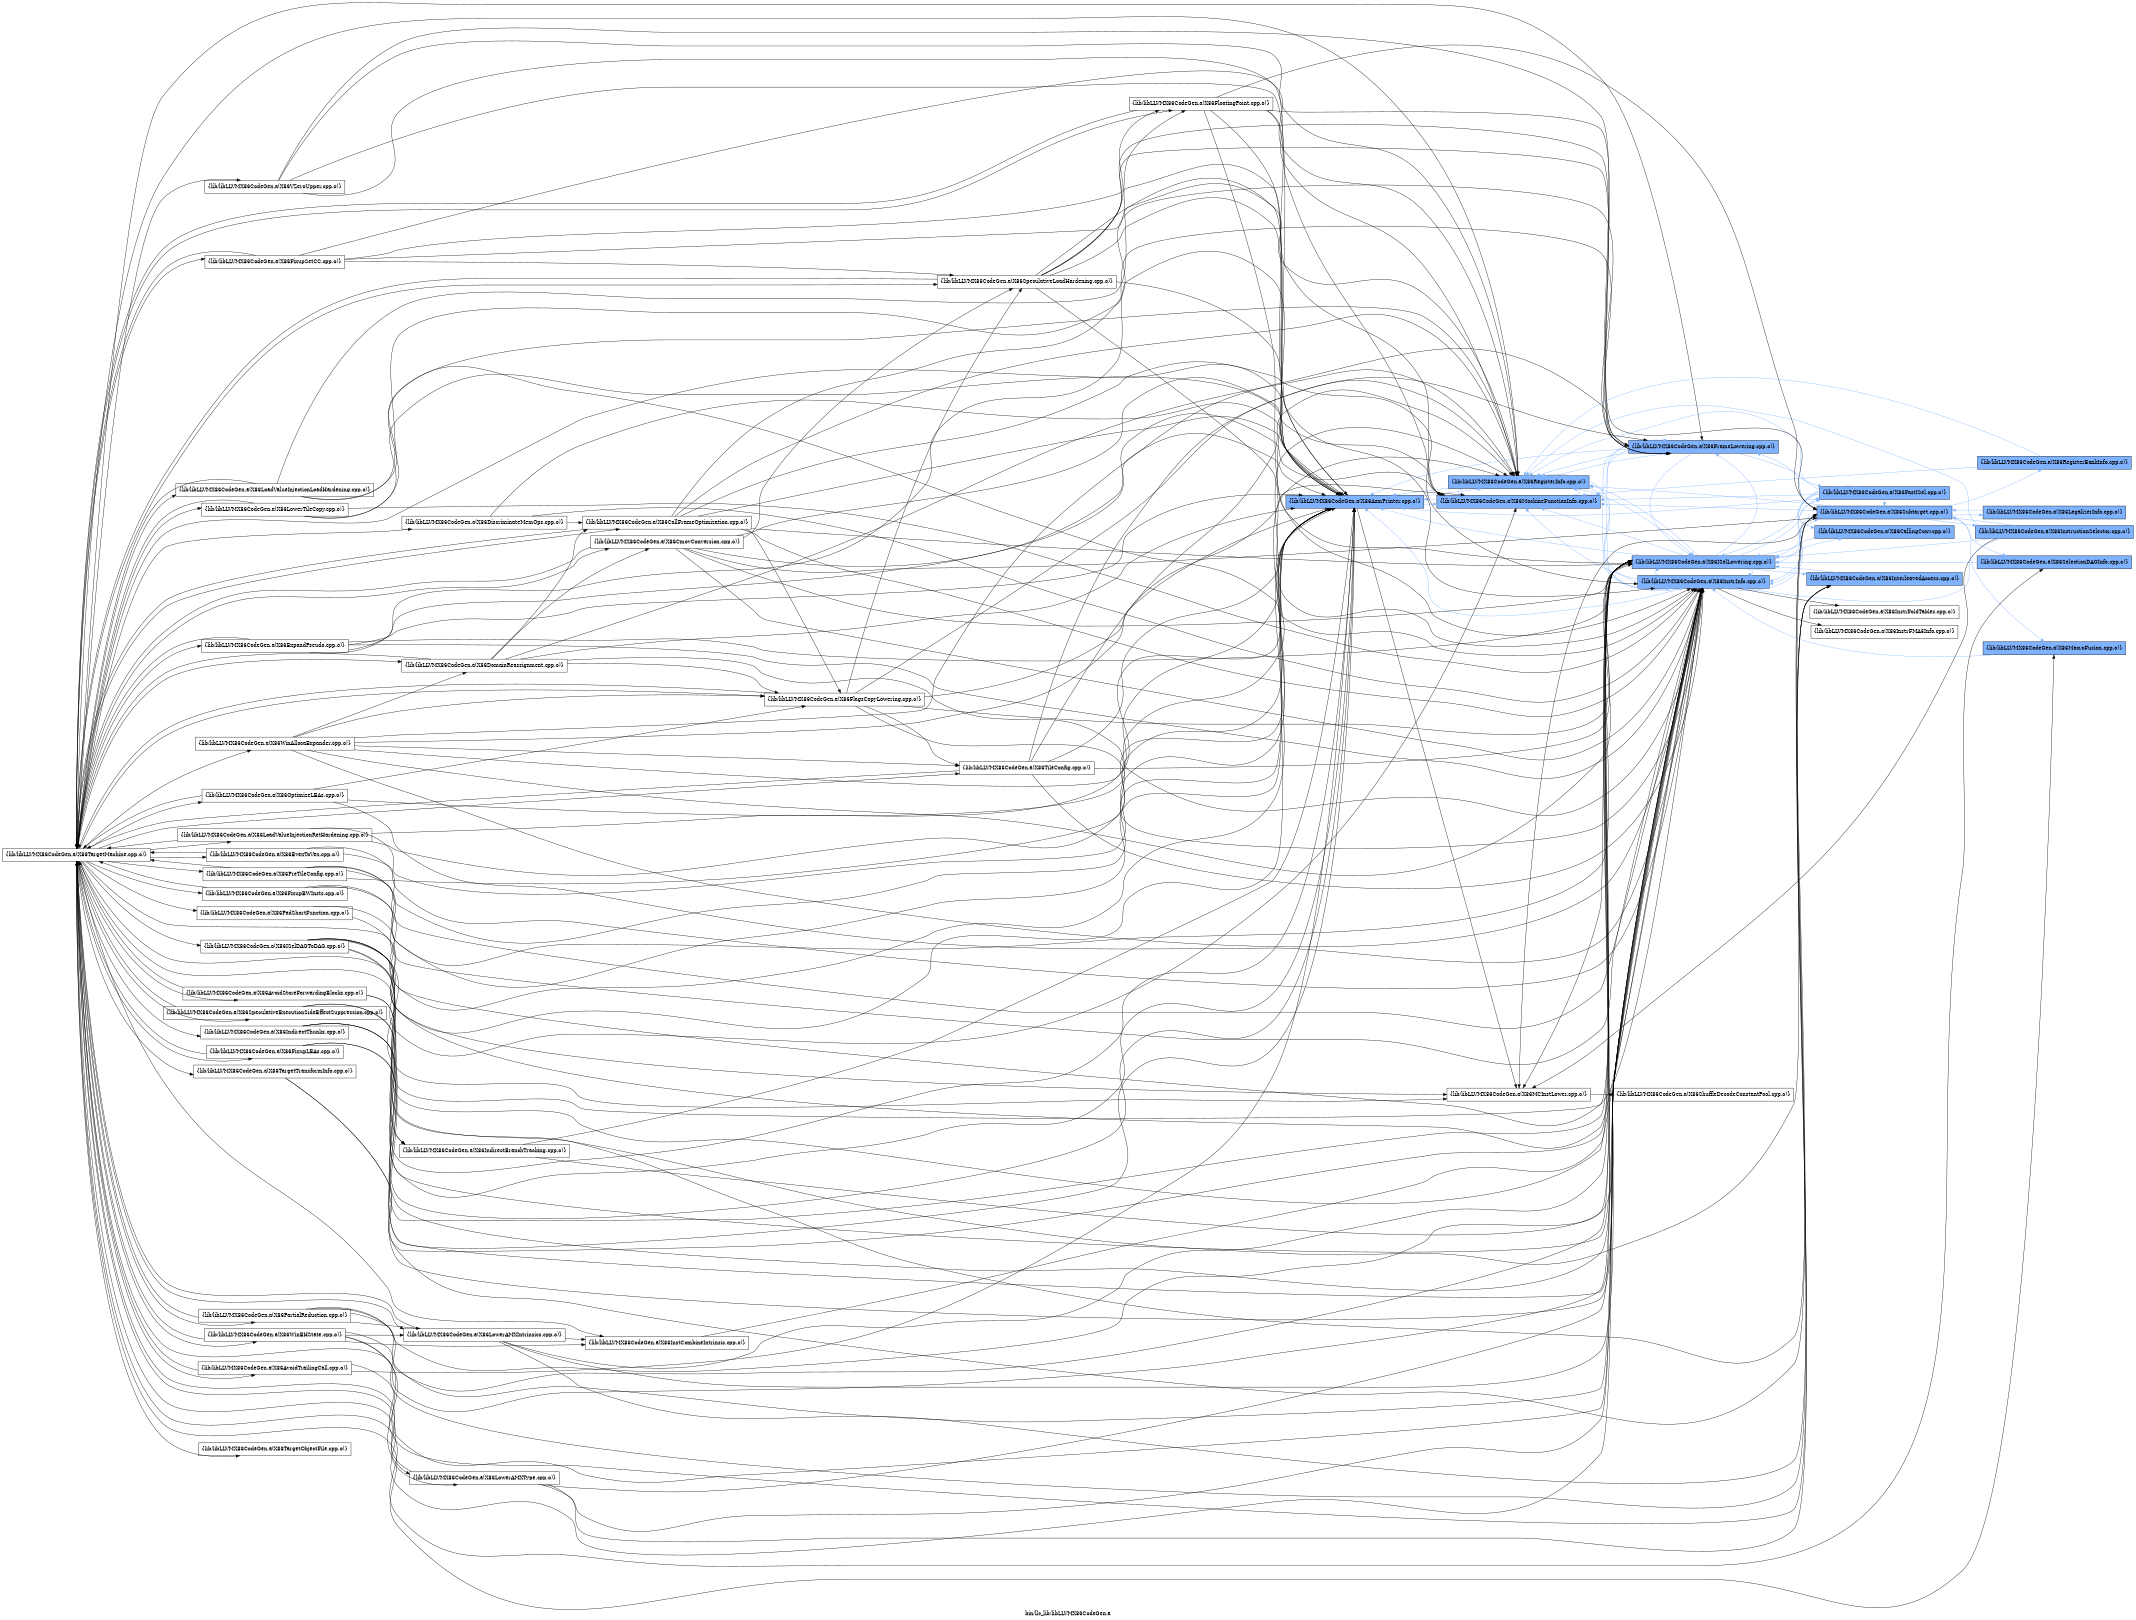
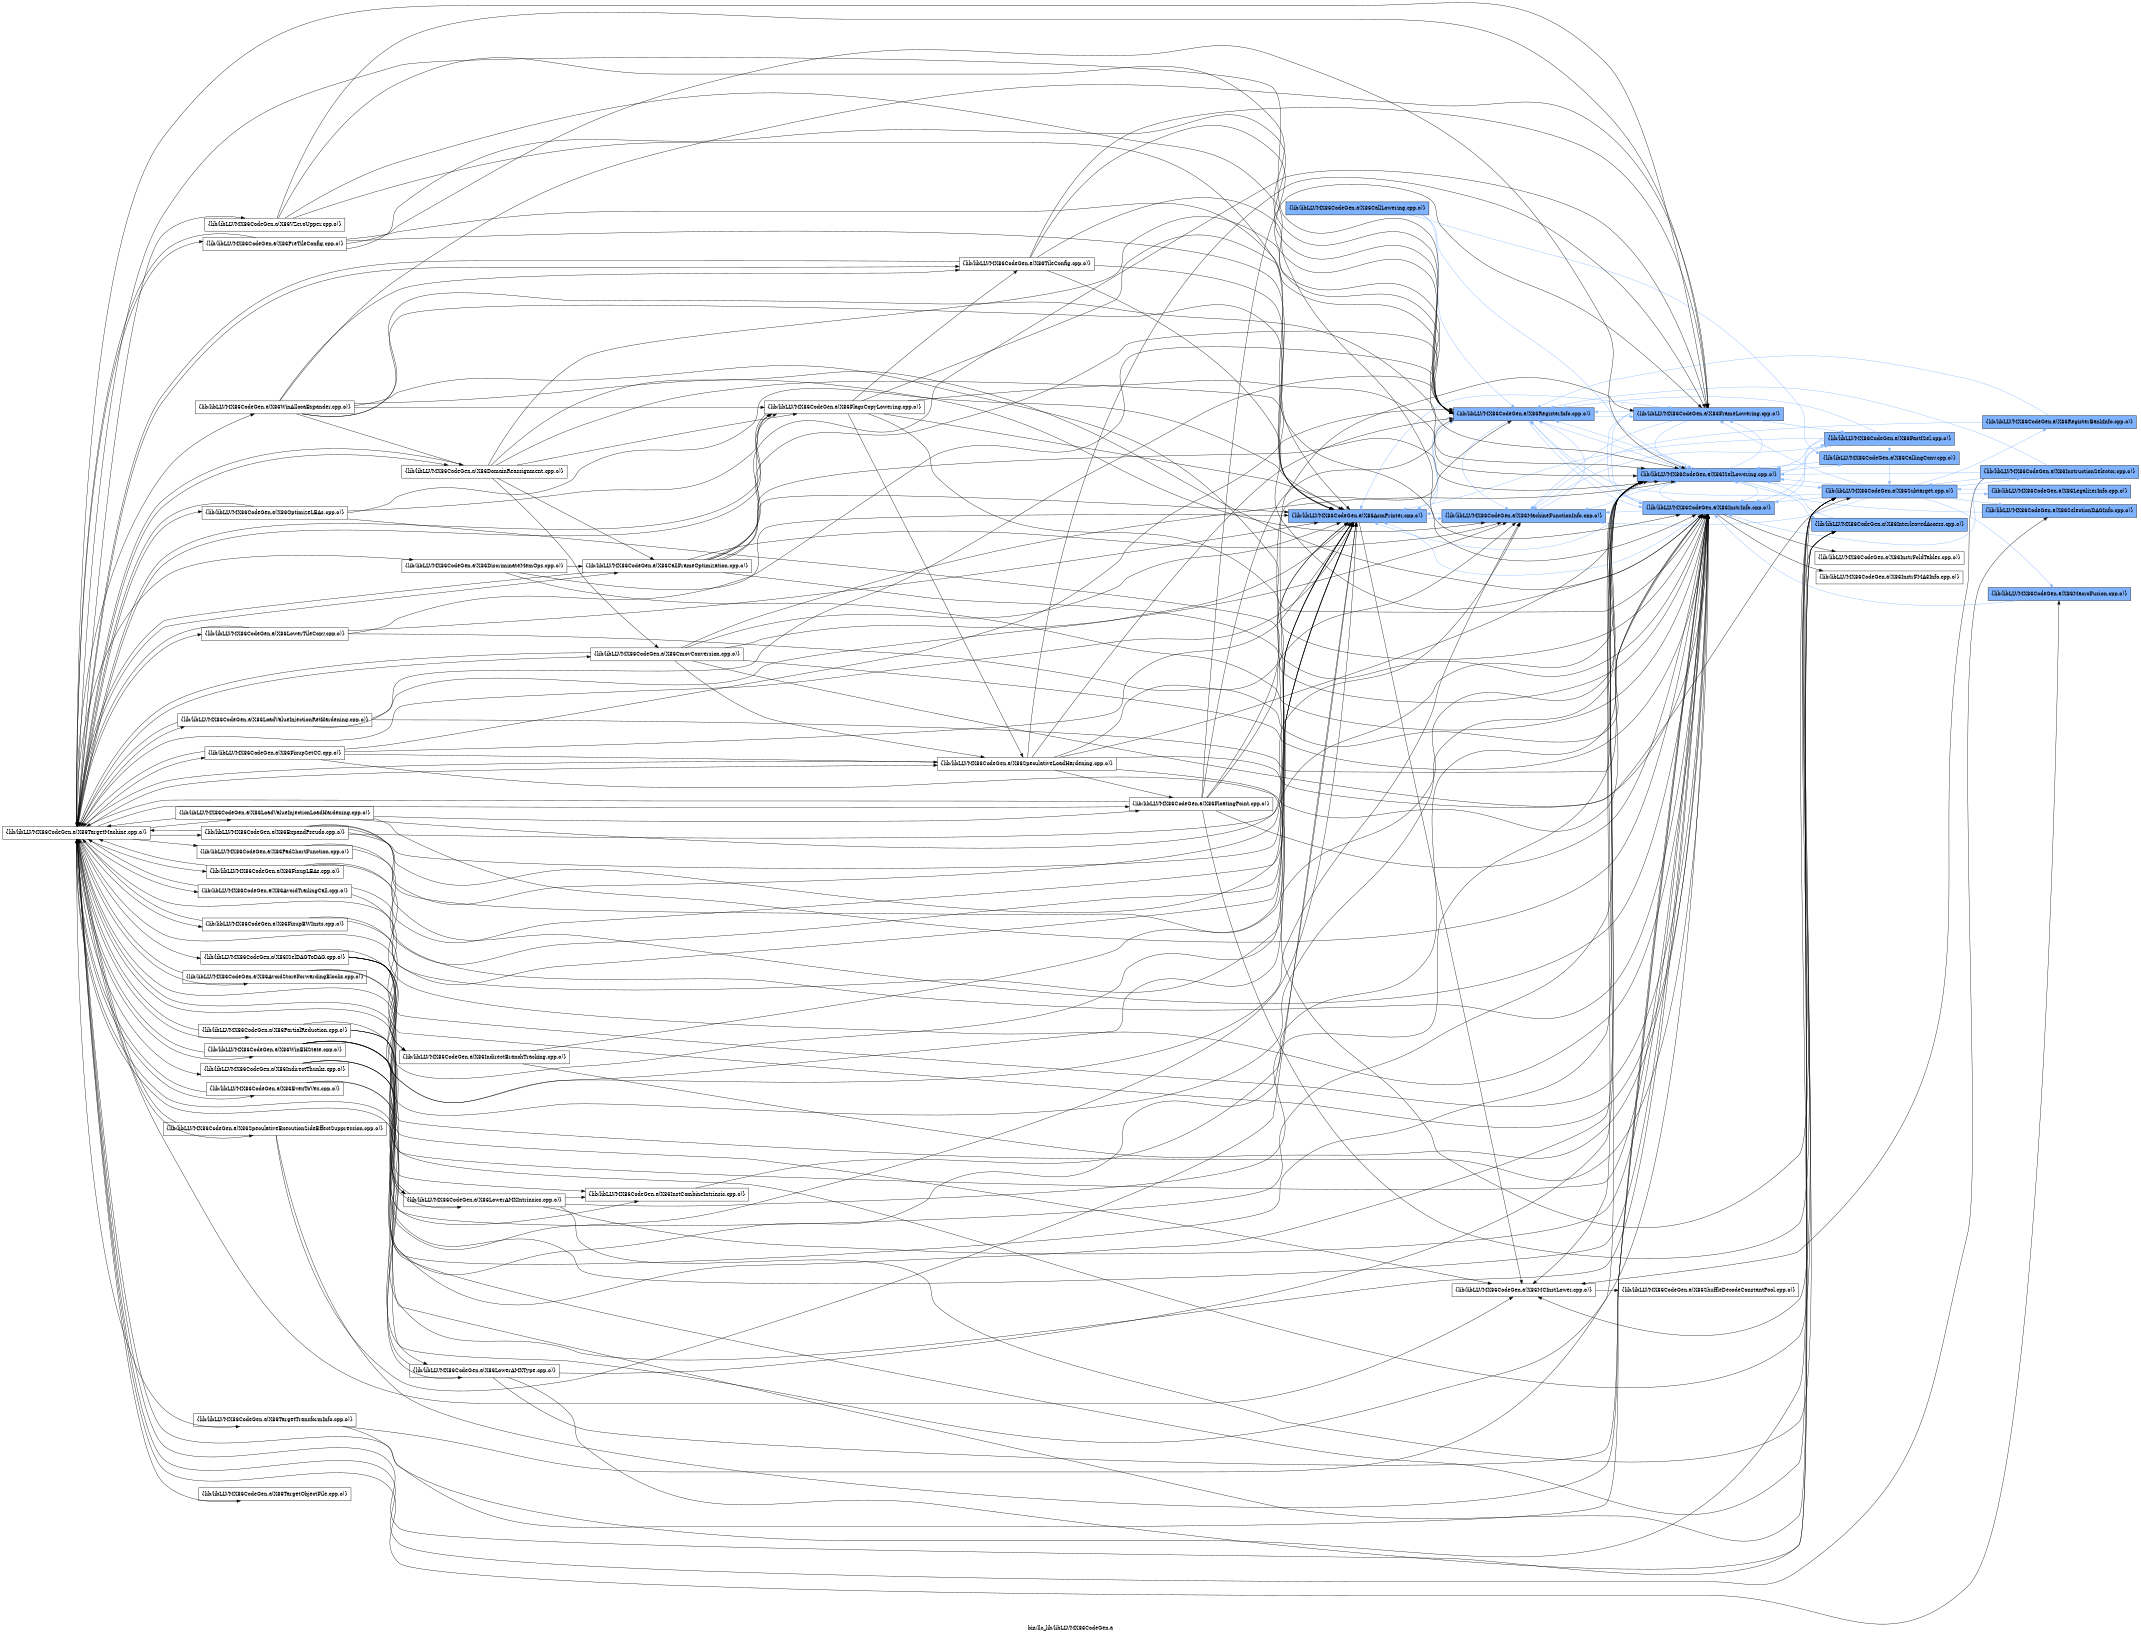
node "{lib/libLLVMX86CodeGen.a(X86CallLowering.cpp.o)}": added
edge "{lib/libLLVMX86CodeGen.a(X86FastISel.cpp.o)}" -> "{lib/libLLVMX86CodeGen.a(X86Subtarget.cpp.o)}": now "{lib/libLLVMX86CodeGen.a(X86CallingConv.cpp.o)}" -> "{lib/libLLVMX86CodeGen.a(X86Subtarget.cpp.o)}"
edge "{lib/libLLVMX86CodeGen.a(X86PadShortFunction.cpp.o)}" -> "{lib/libLLVMX86CodeGen.a(X86AsmPrinter.cpp.o)}": now "{lib/libLLVMX86CodeGen.a(X86PadShortFunction.cpp.o)}" -> "{lib/libLLVMX86CodeGen.a(X86RegisterInfo.cpp.o)}"
